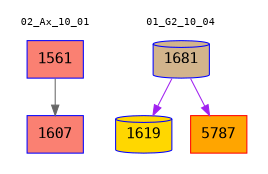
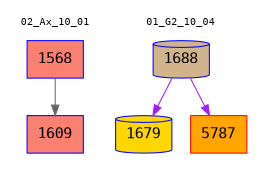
node "1561": label "1561" -> "1568"
node "1681": label "1681" -> "1688"
node "1607": label "1607" -> "1609"
node "1619": label "1619" -> "1679"
